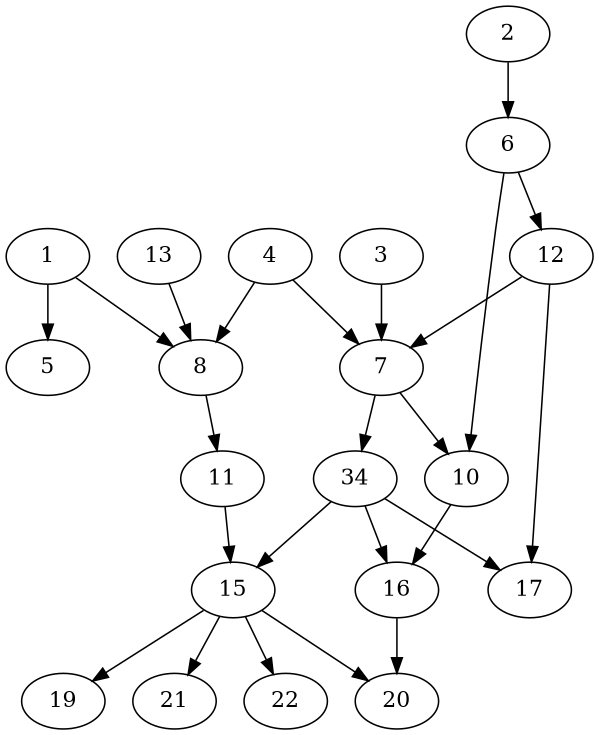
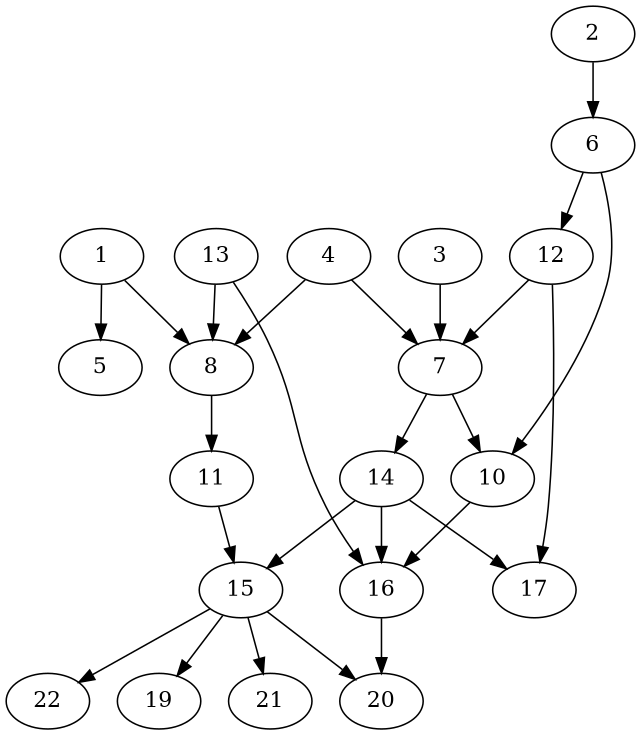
edge "13" -> "16": added
node "34": label "34" -> "14"
